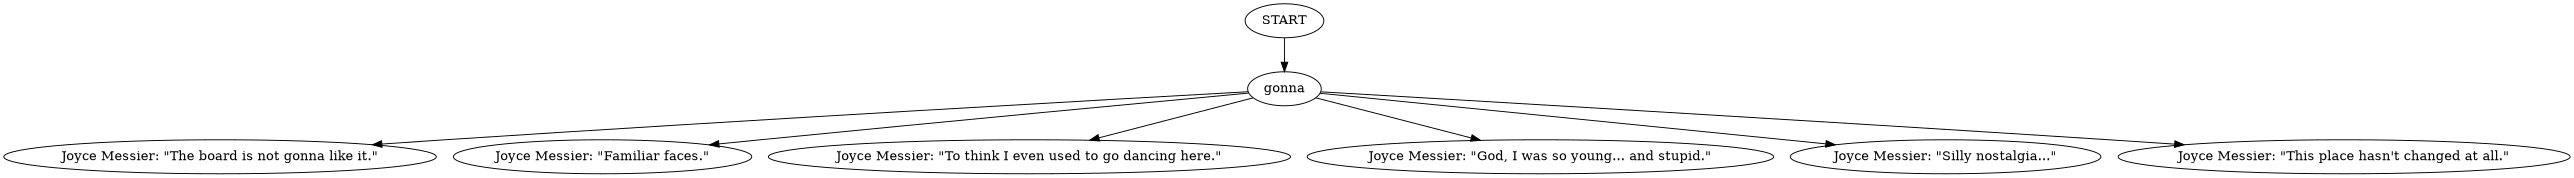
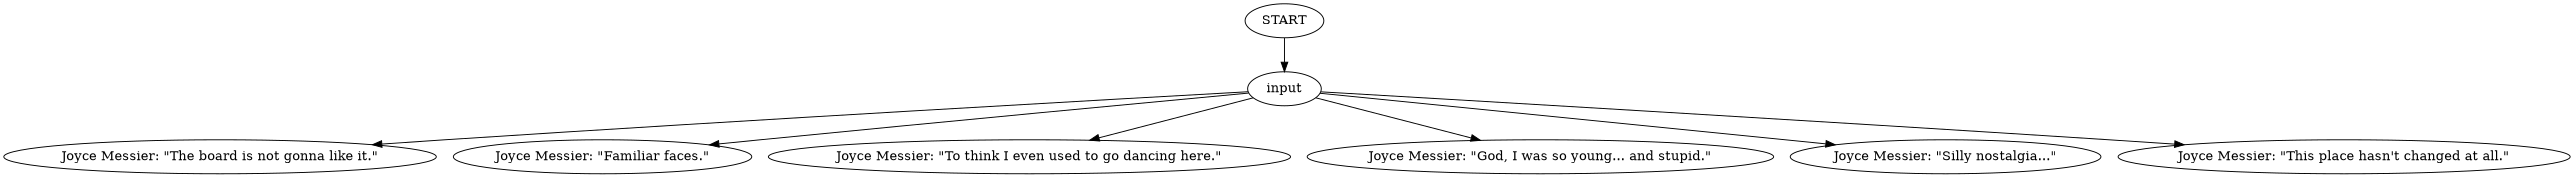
node "gonna": label "gonna" -> "input"
